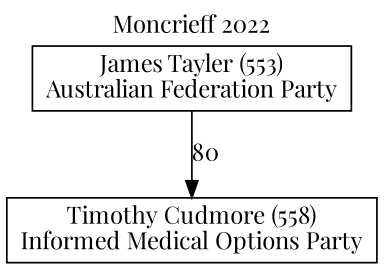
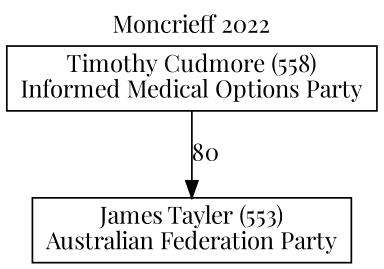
edge "James Tayler (553) Australian Federation Party" -> "Timothy Cudmore (558) Informed Medical Options Party": reversed
